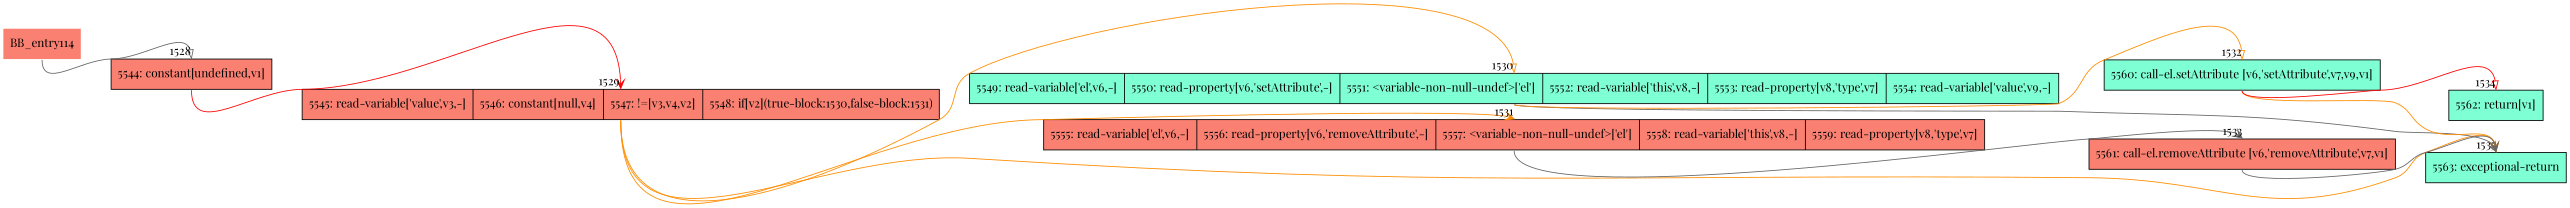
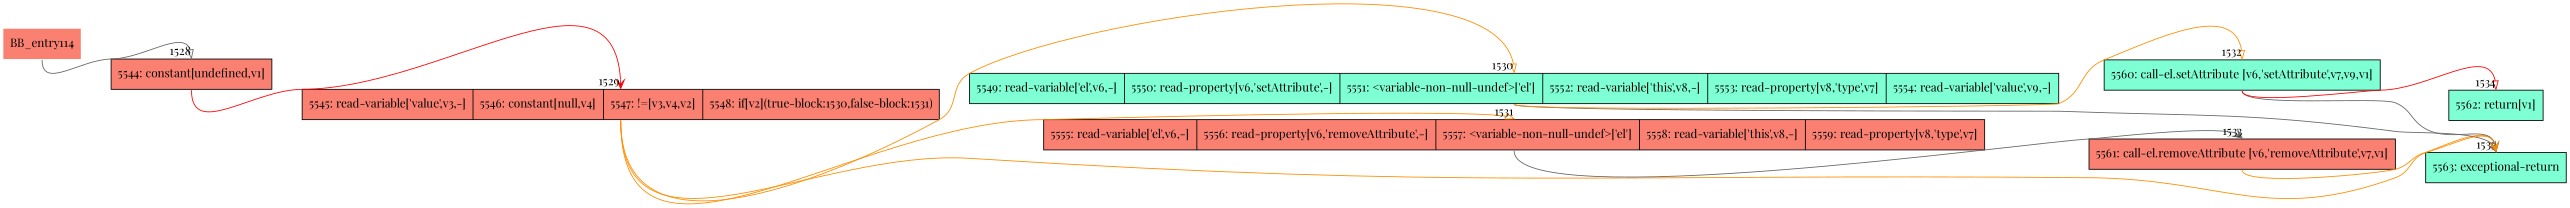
edge "5560: call-el.setAttribute [v6,'setAttribute',v7,v9,v1]" -> "5563: exceptional-return": color darkorange -> gray40
edge "5545: read-variable['value',v3,-]" -> "5555: read-variable['el',v6,-]": arrowhead vee -> onormal
edge "5561: call-el.removeAttribute [v6,'removeAttribute',v7,v1]" -> "5563: exceptional-return": color gray40 -> darkorange
